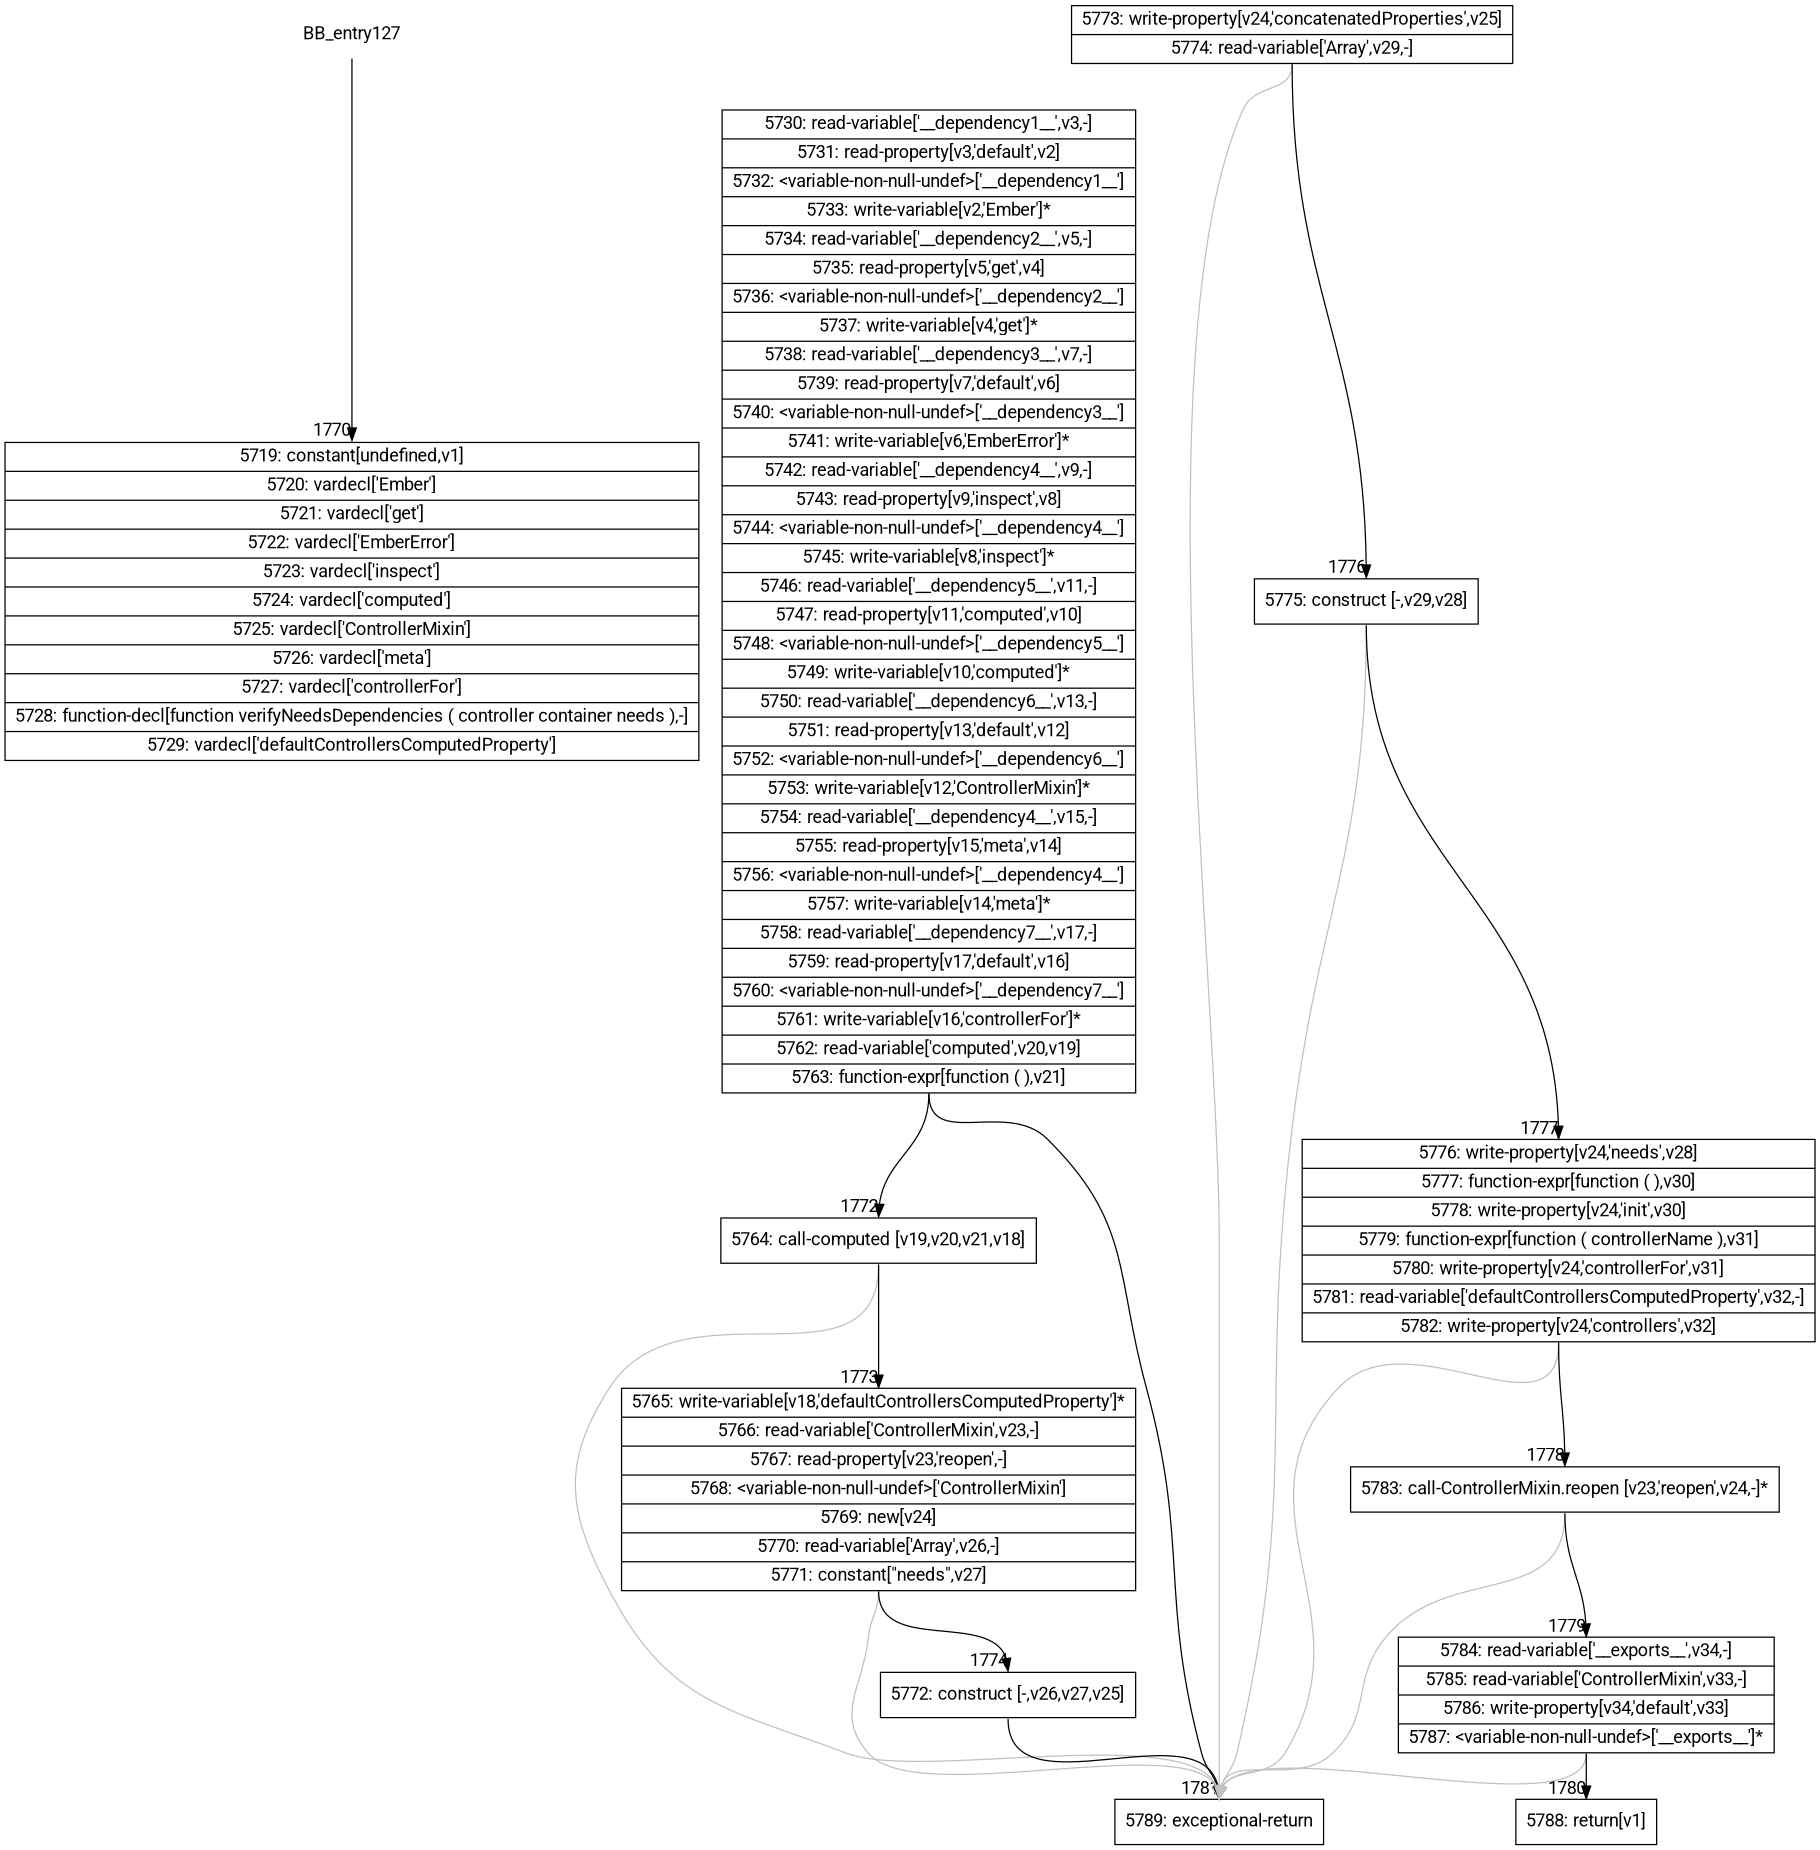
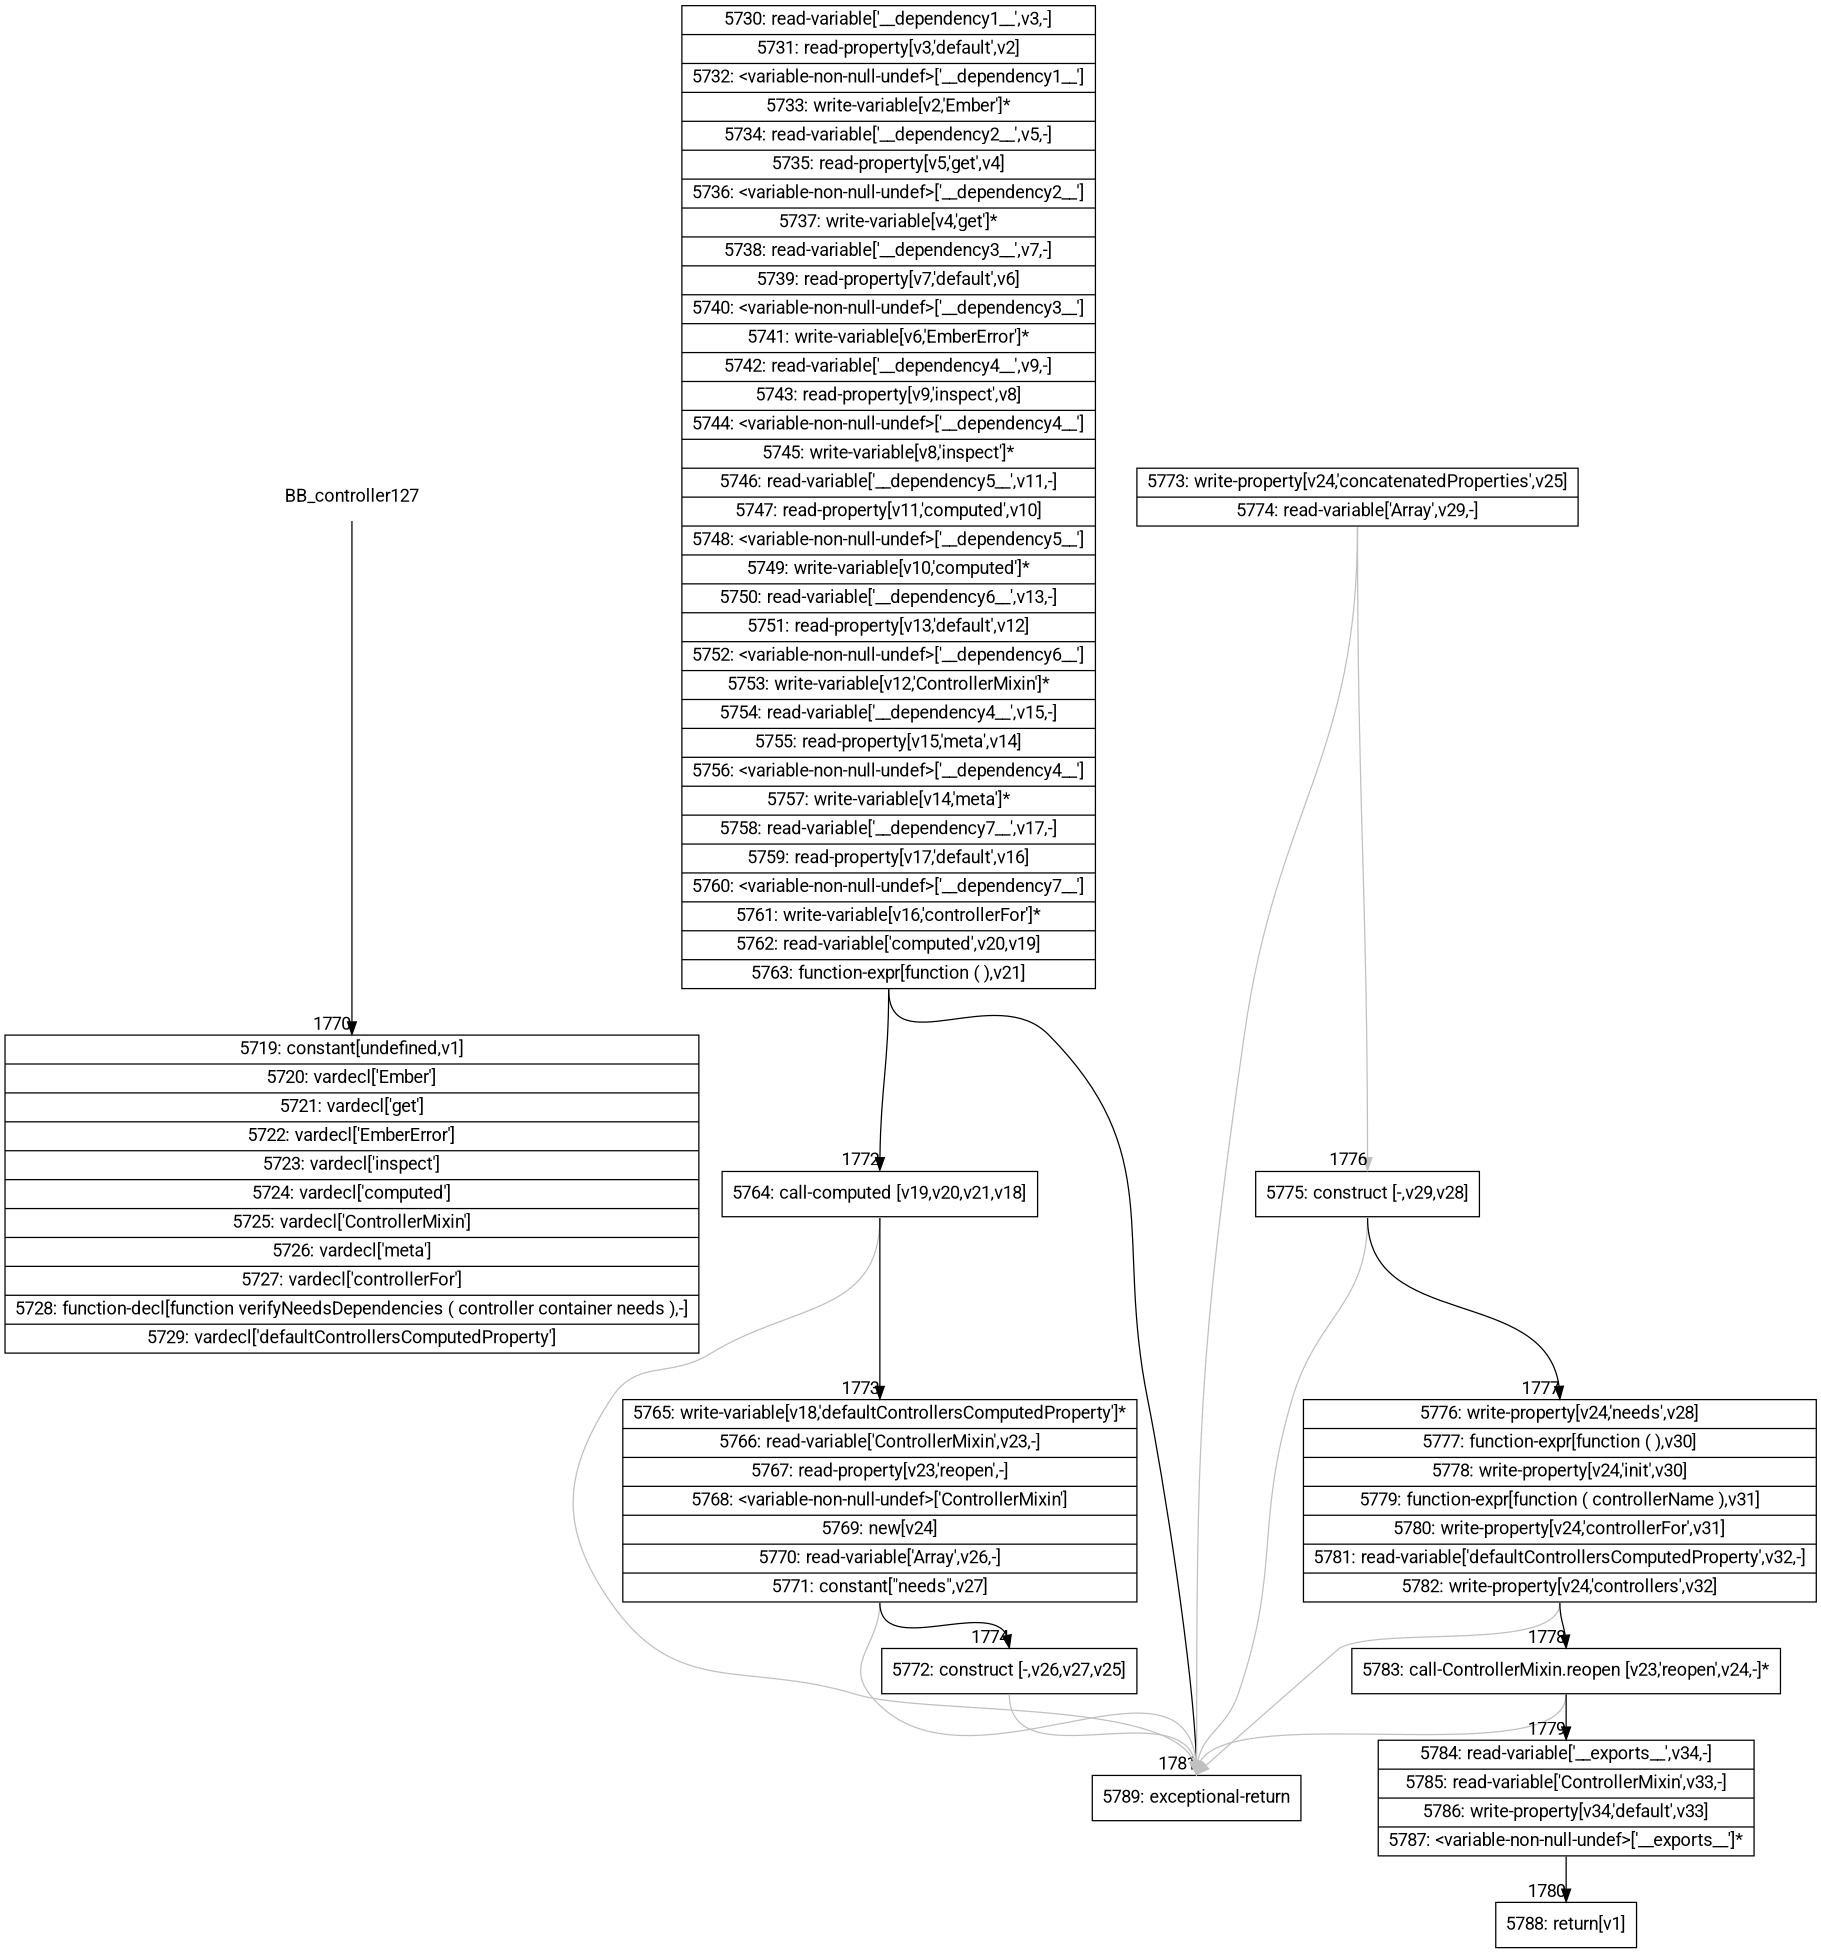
node "BB_entry127": label "BB_entry127" -> "BB_controller127"
edge "5773: write-property[v24,'concatenatedProperties',v25]" -> "5775: construct [-,v29,v28]": color black -> gray
edge "5772: construct [-,v26,v27,v25]" -> "5789: exceptional-return": color black -> gray
edge "5784: read-variable['__exports__',v34,-]" -> "5789: exceptional-return": removed
